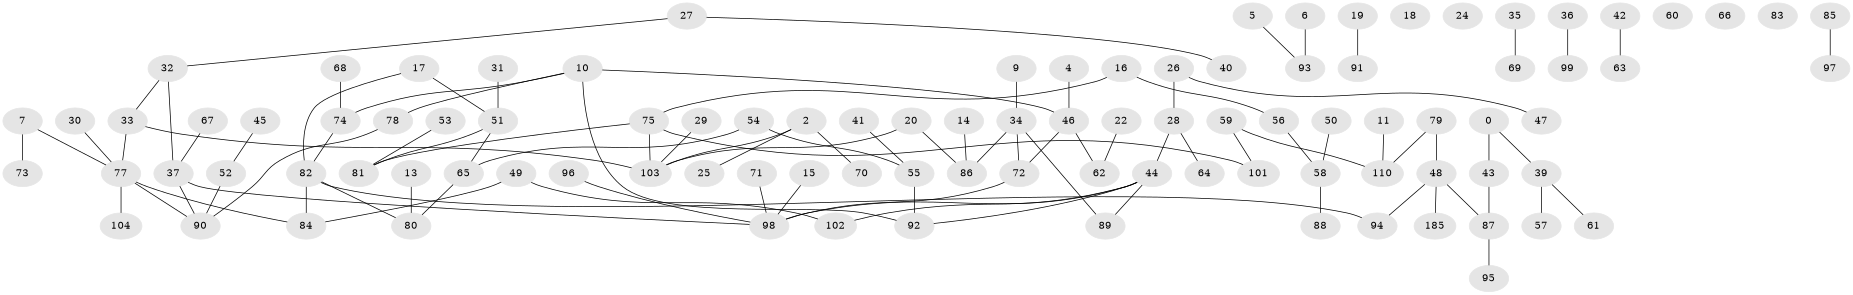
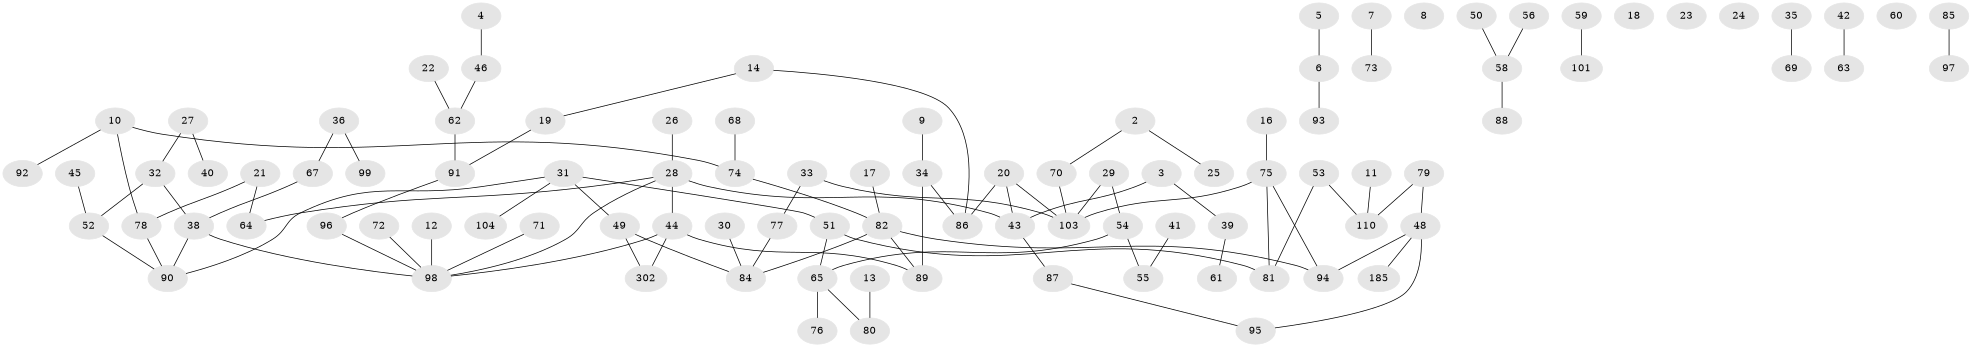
node "8": added
node "23": added
node "66": removed
node "83": removed
edge "5" -- "93": now "5" -- "6"
edge "10" -- "46": removed
edge "32" -- "33": now "32" -- "52"
edge "14" -- "19": added
edge "16" -- "56": removed
edge "17" -- "51": removed
node "0": label "0" -> "3"
node "47": removed
edge "36" -- "67": added
edge "2" -- "103": now "70" -- "103"
edge "7" -- "77": removed
edge "30" -- "77": now "30" -- "84"
edge "34" -- "72": removed
edge "46" -- "72": removed
edge "62" -- "91": added
edge "75" -- "101": now "75" -- "94"
edge "59" -- "110": now "53" -- "110"
node "37": label "37" -> "38"
node "21": added
node "15": label "15" -> "12"
edge "55" -- "92": removed
edge "91" -- "96": added
edge "82" -- "80": now "82" -- "89"
edge "28" -- "43": added
edge "77" -- "104": now "31" -- "104"
edge "77" -- "90": now "31" -- "90"
edge "31" -- "49": added
edge "20" -- "43": added
edge "29" -- "54": added
edge "48" -- "87": now "48" -- "95"
edge "44" -- "92": removed
node "102": label "102" -> "302"
node "57": removed
edge "28" -- "98": added
node "76": added
